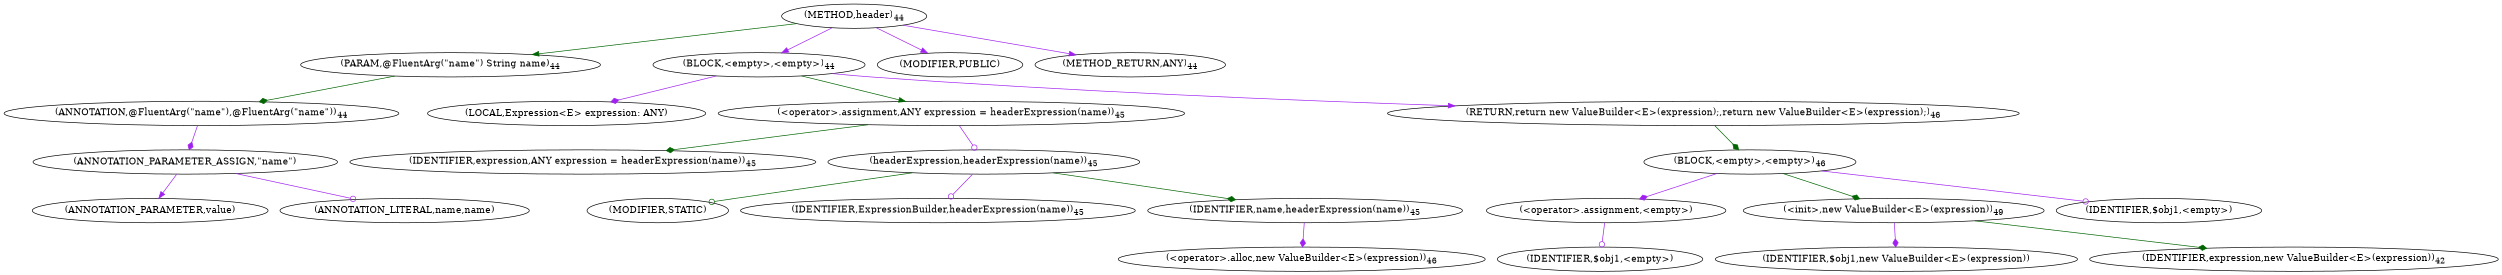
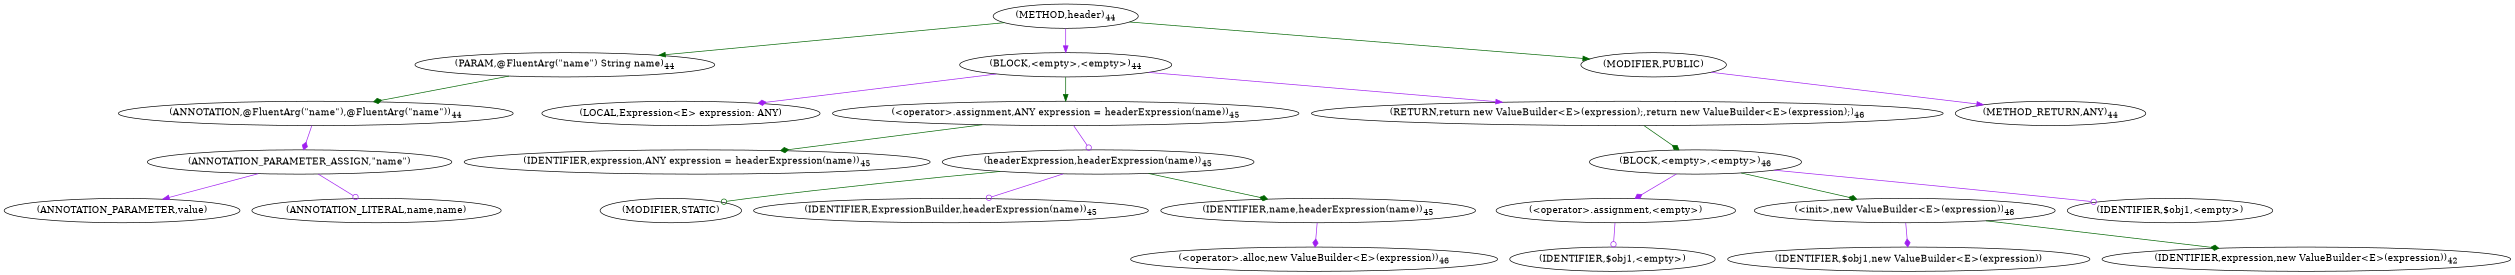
edge "(METHOD,header)" -> "(MODIFIER,PUBLIC)": color purple -> darkgreen
edge "(METHOD,header)" -> "(METHOD_RETURN,ANY)": now "(MODIFIER,PUBLIC)" -> "(METHOD_RETURN,ANY)"
node "(<init>,new ValueBuilder<E>(expression))": text "49" -> "46"
